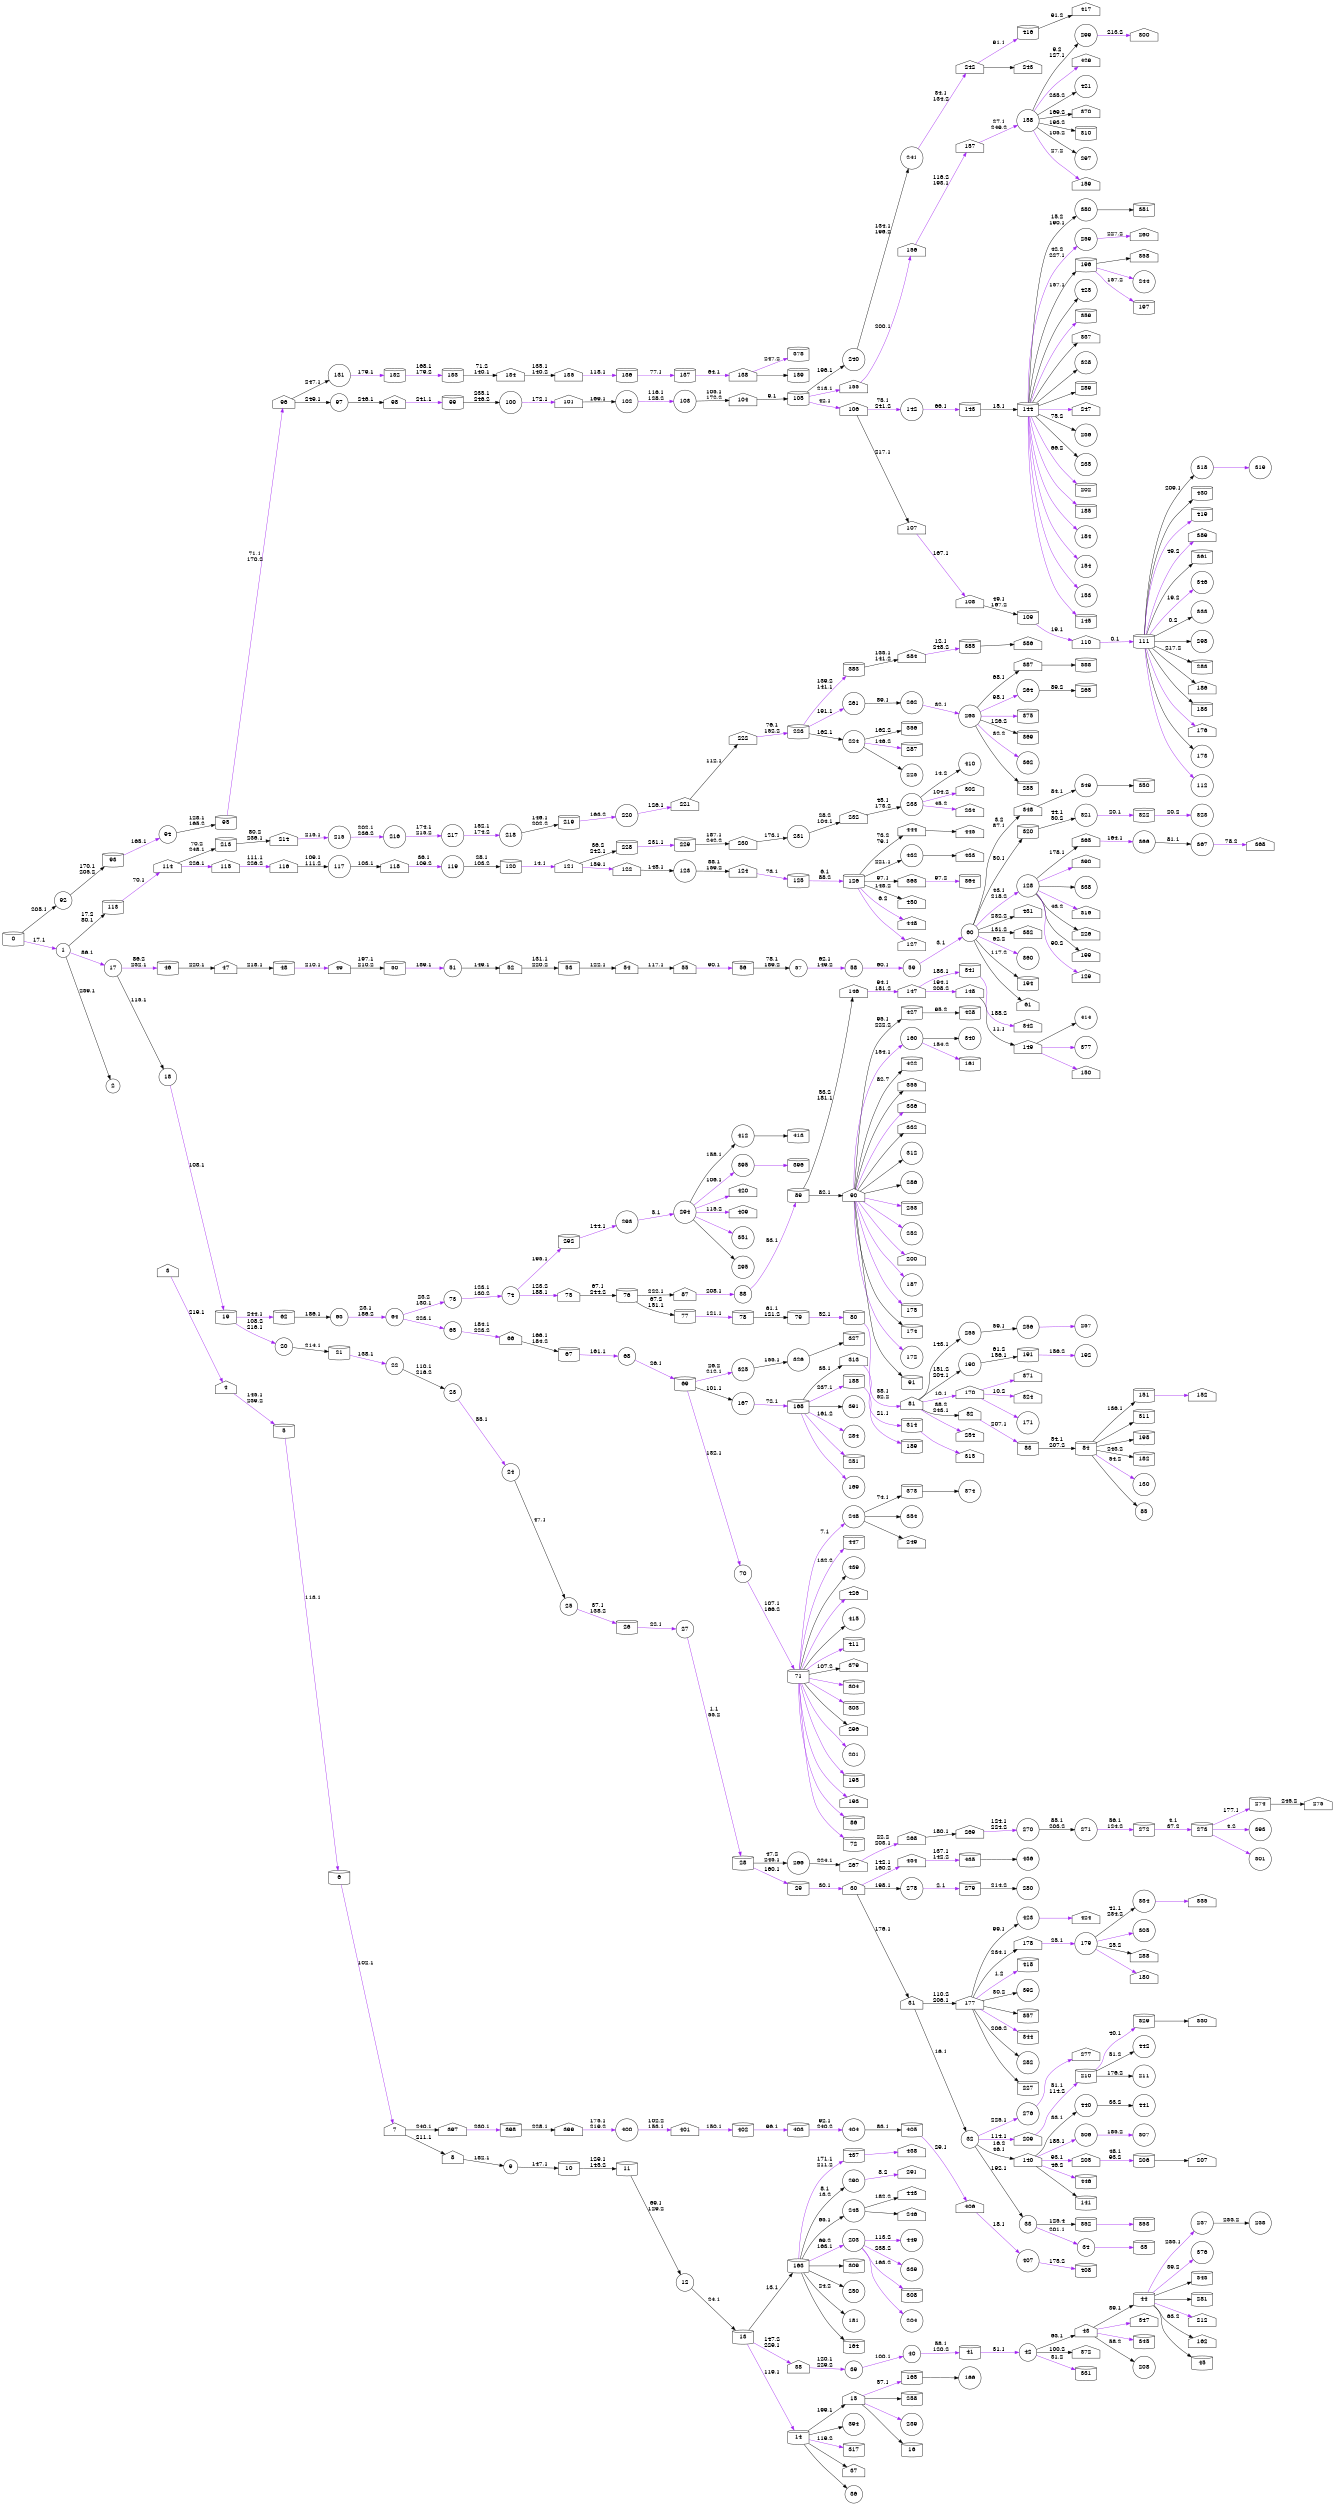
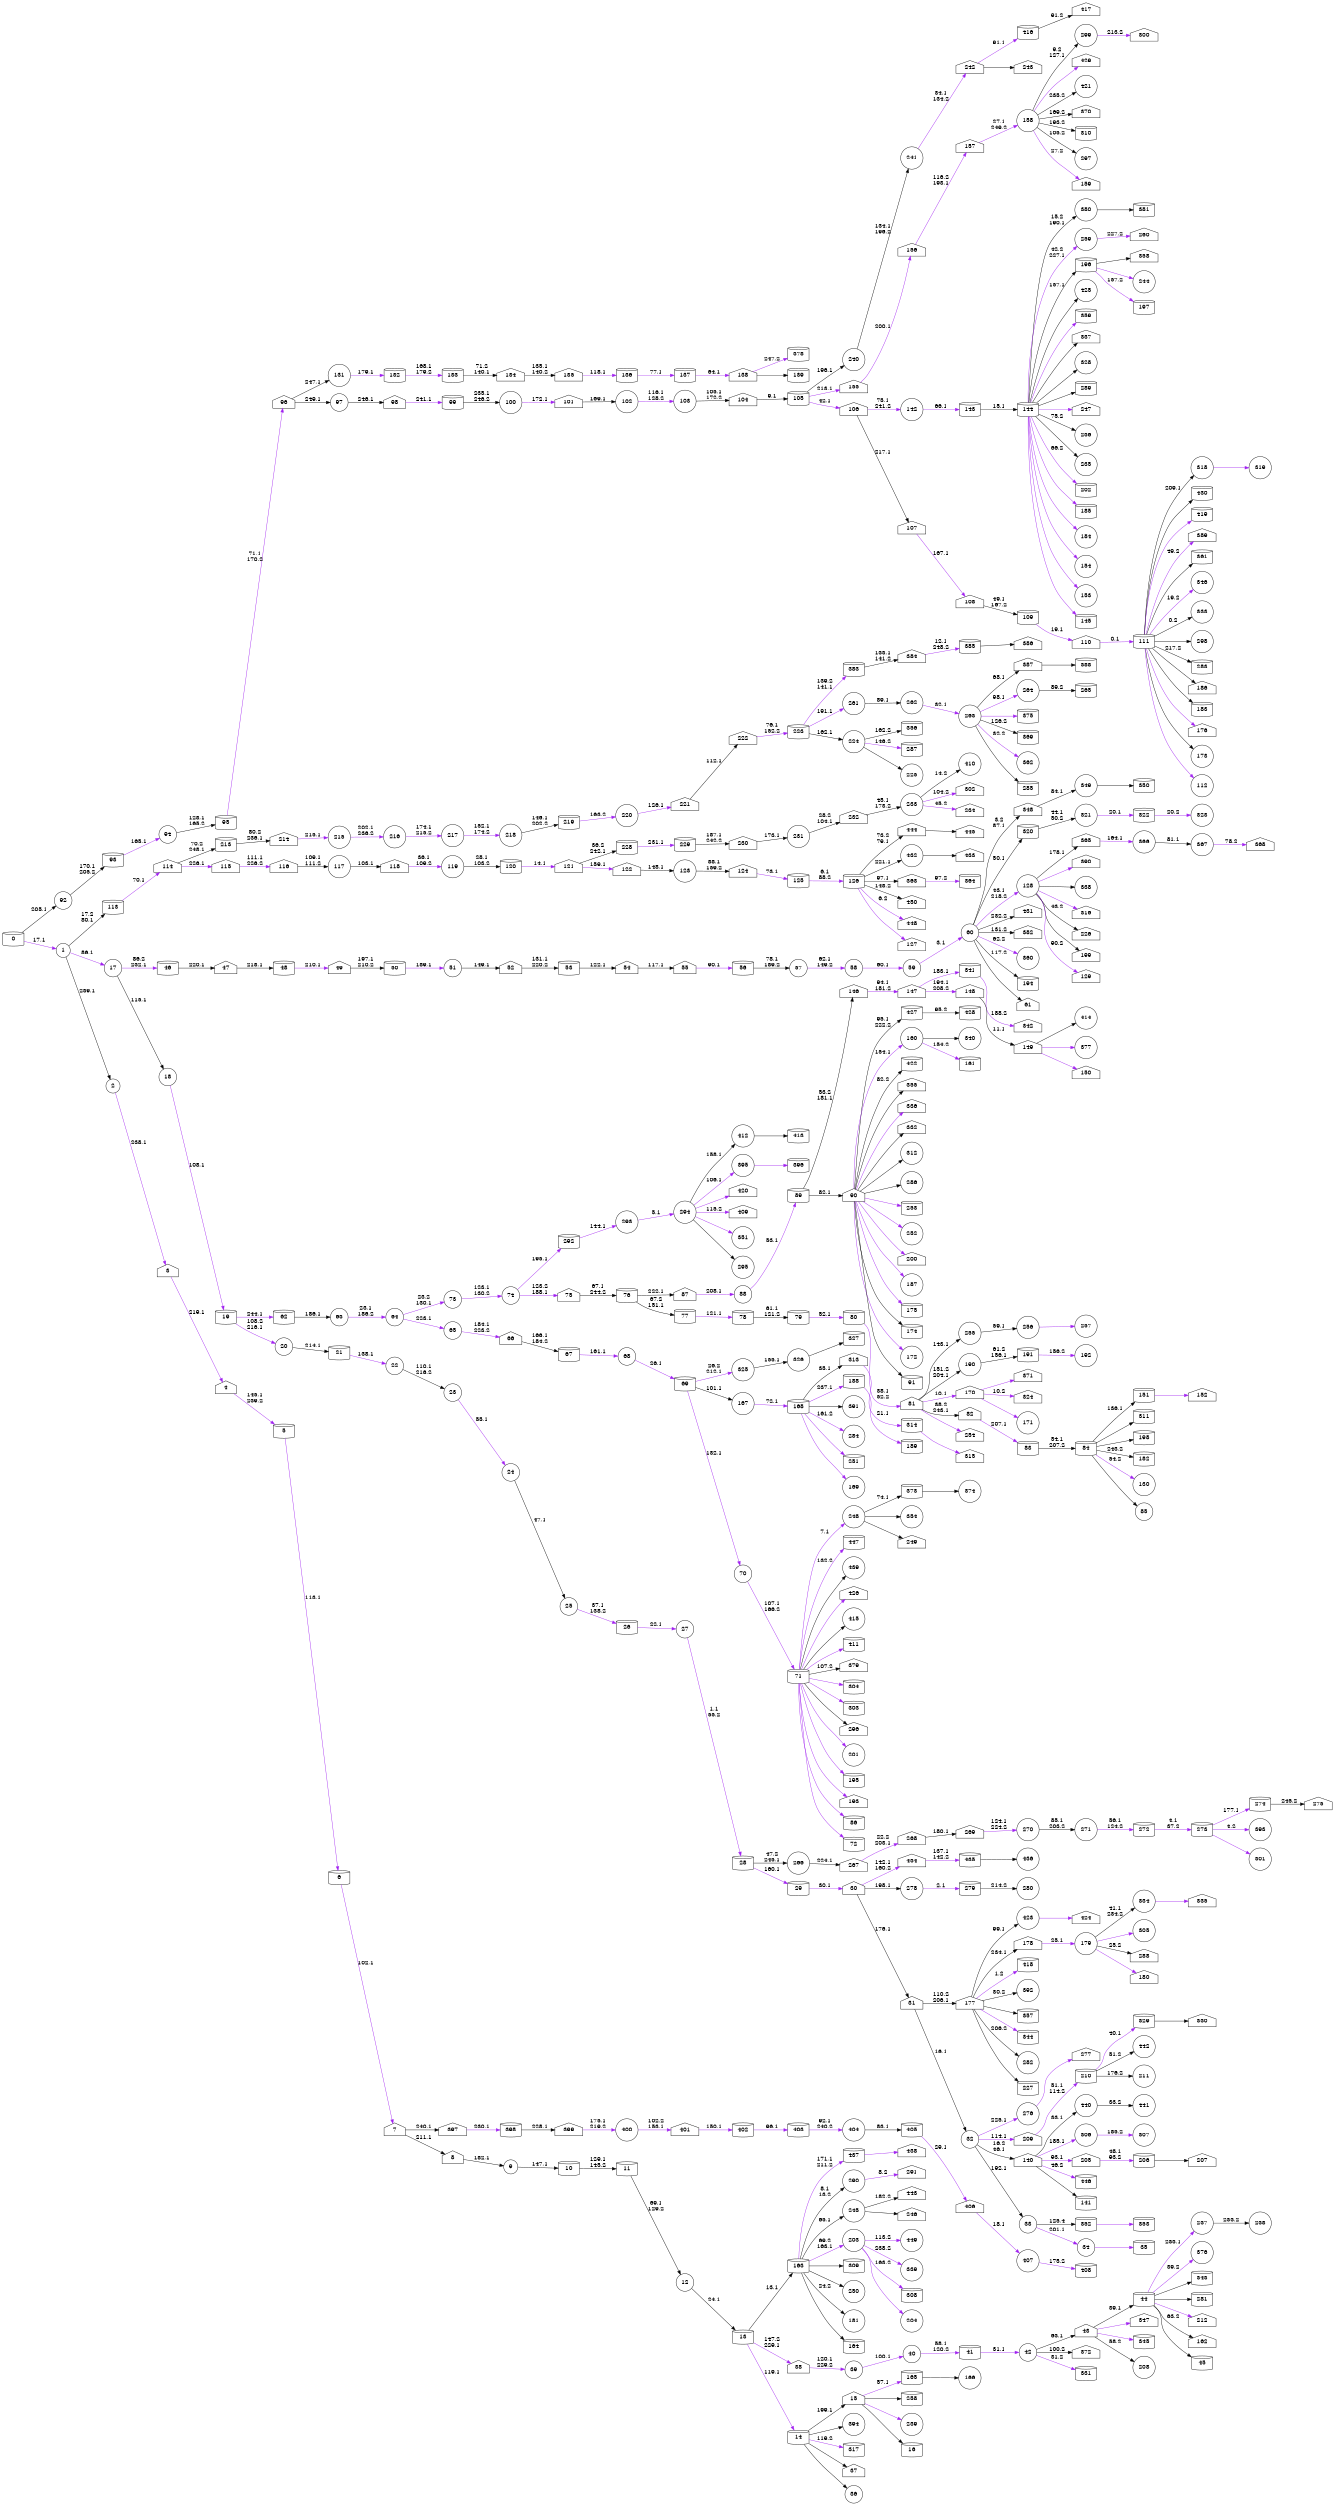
edge "90" -> "422": label "82,7" -> "82,2"
edge "2" -> "3": added, label "238,1"
